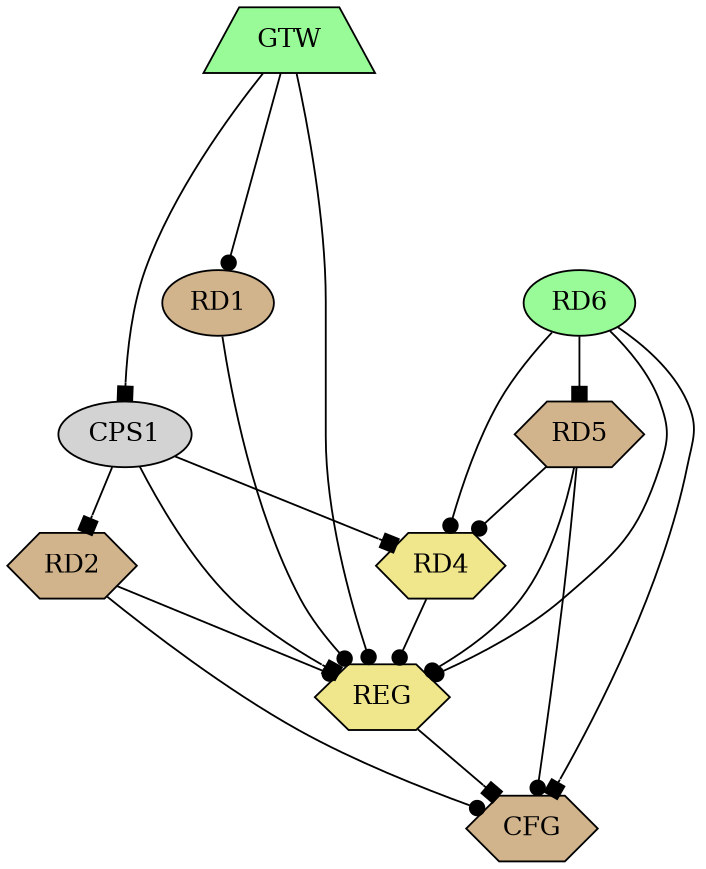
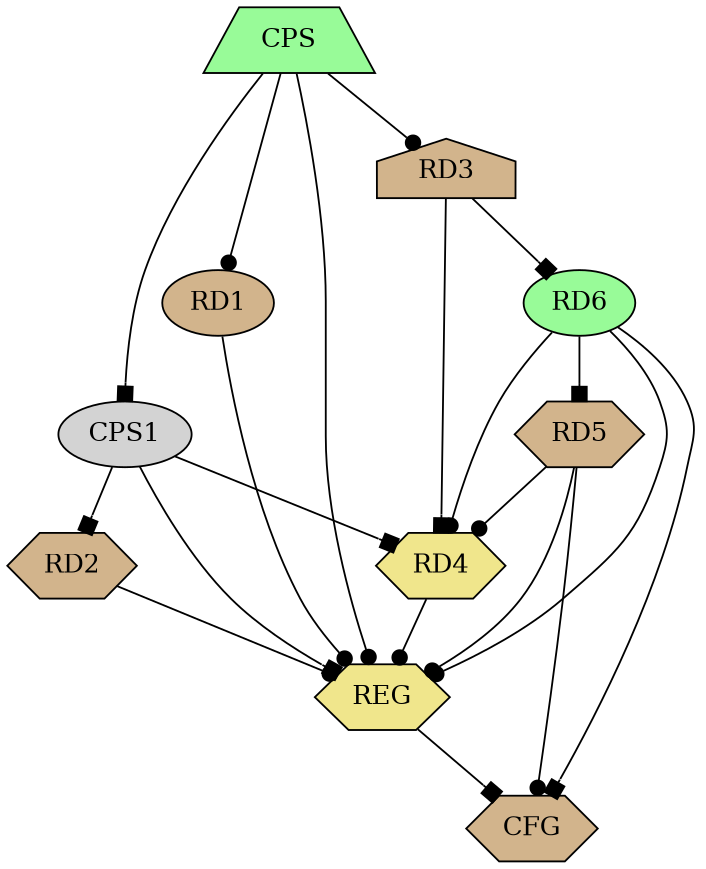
node "GTW": label "GTW" -> "CPS"
node "RD3": added
edge "RD2" -> "CFG": removed
